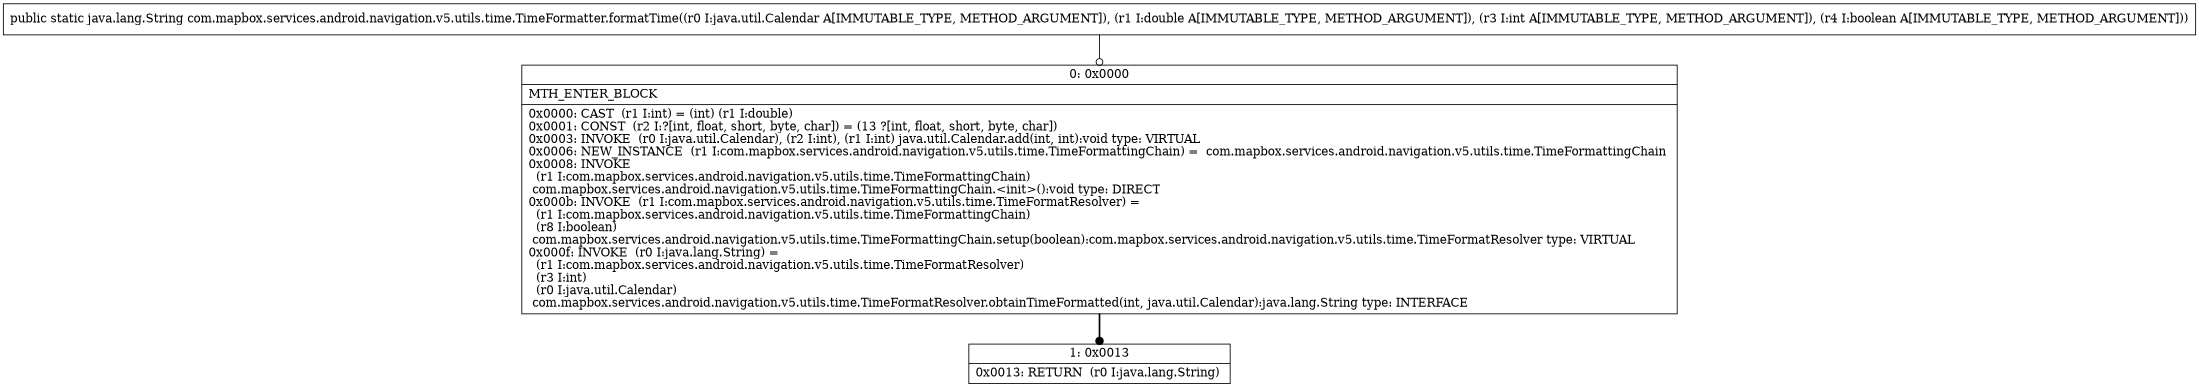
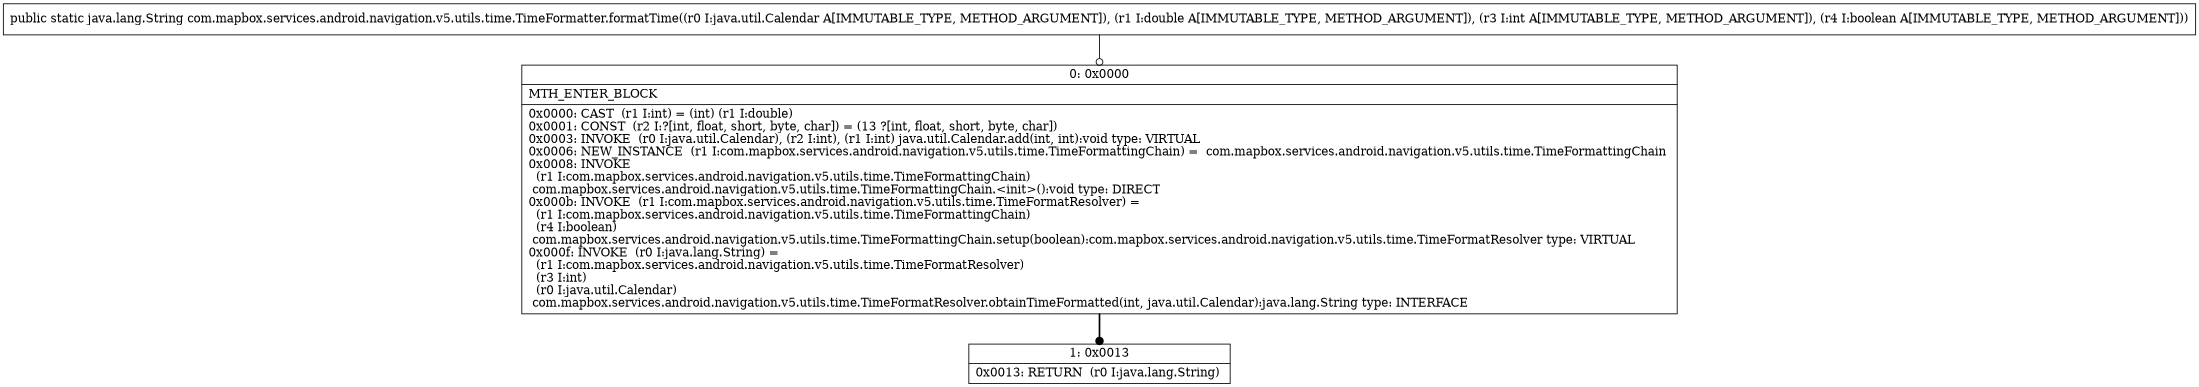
node "0: 0x0000": text "(r8 I:boolean)" -> "(r4 I:boolean)"
